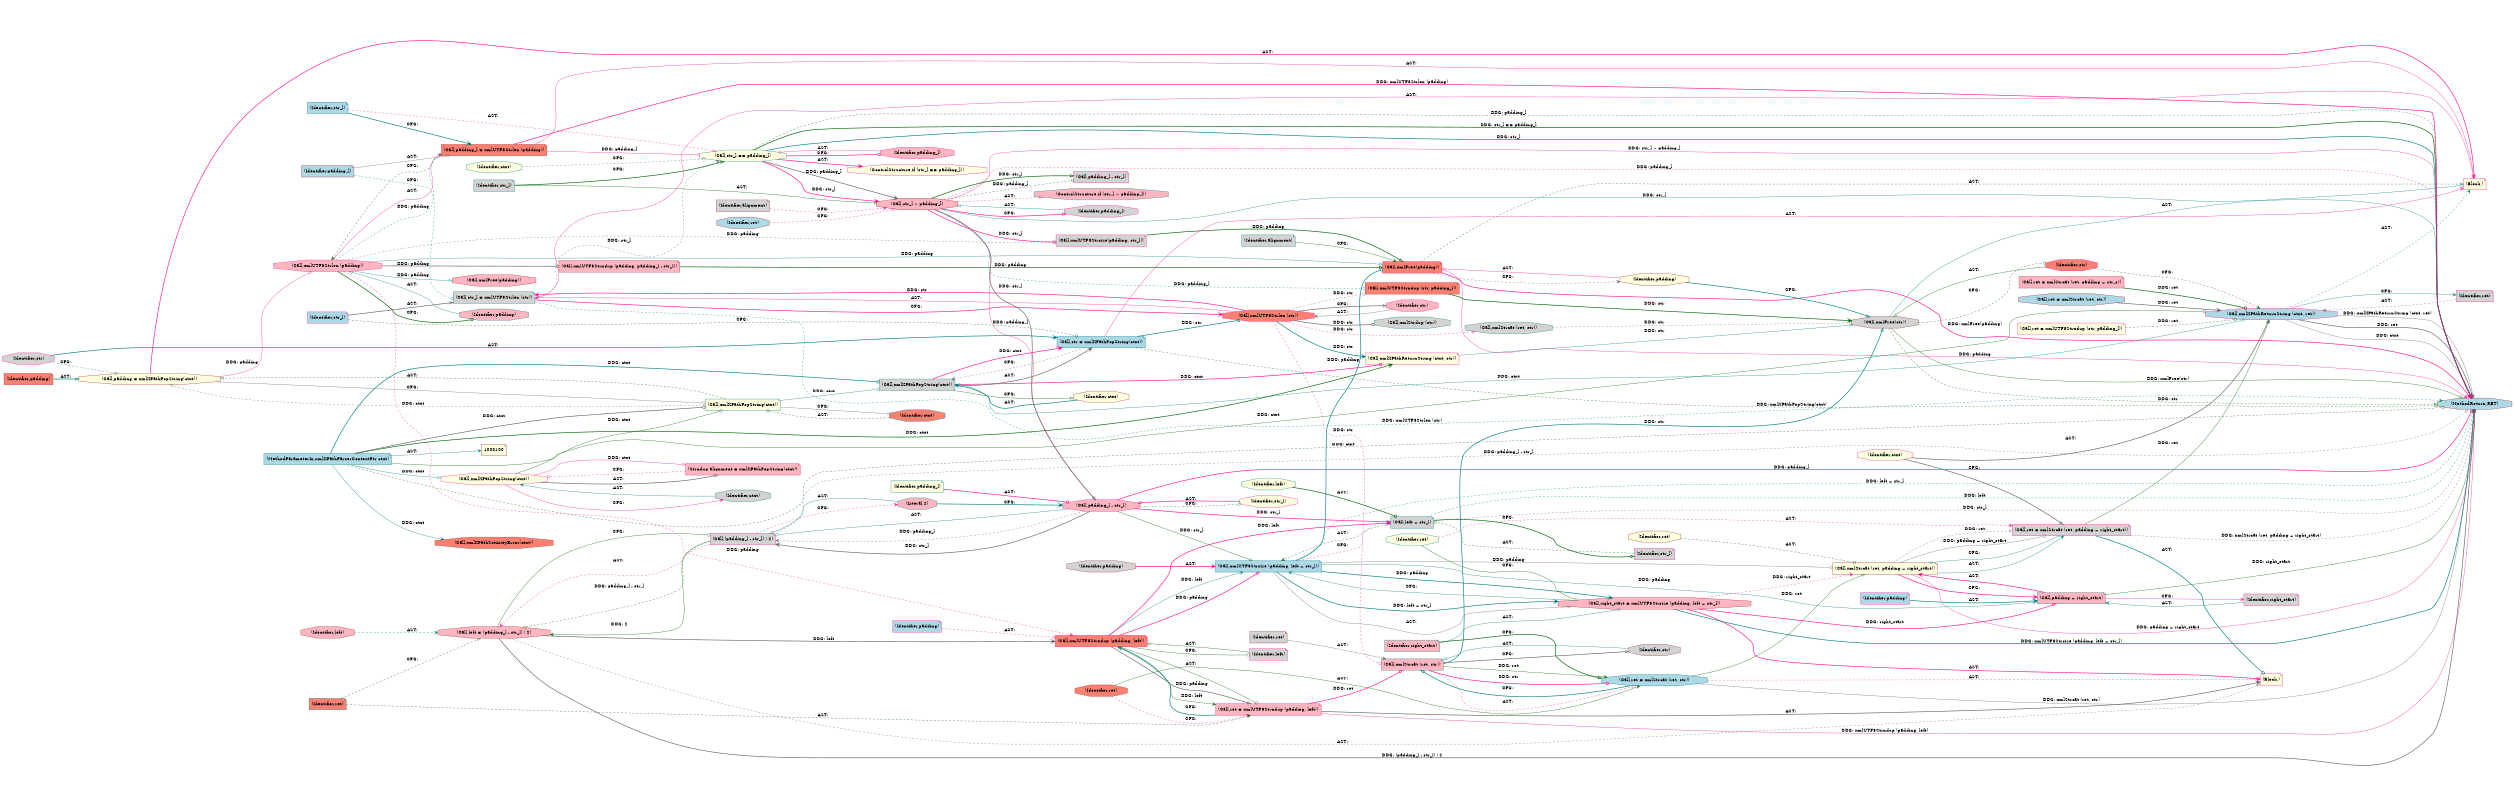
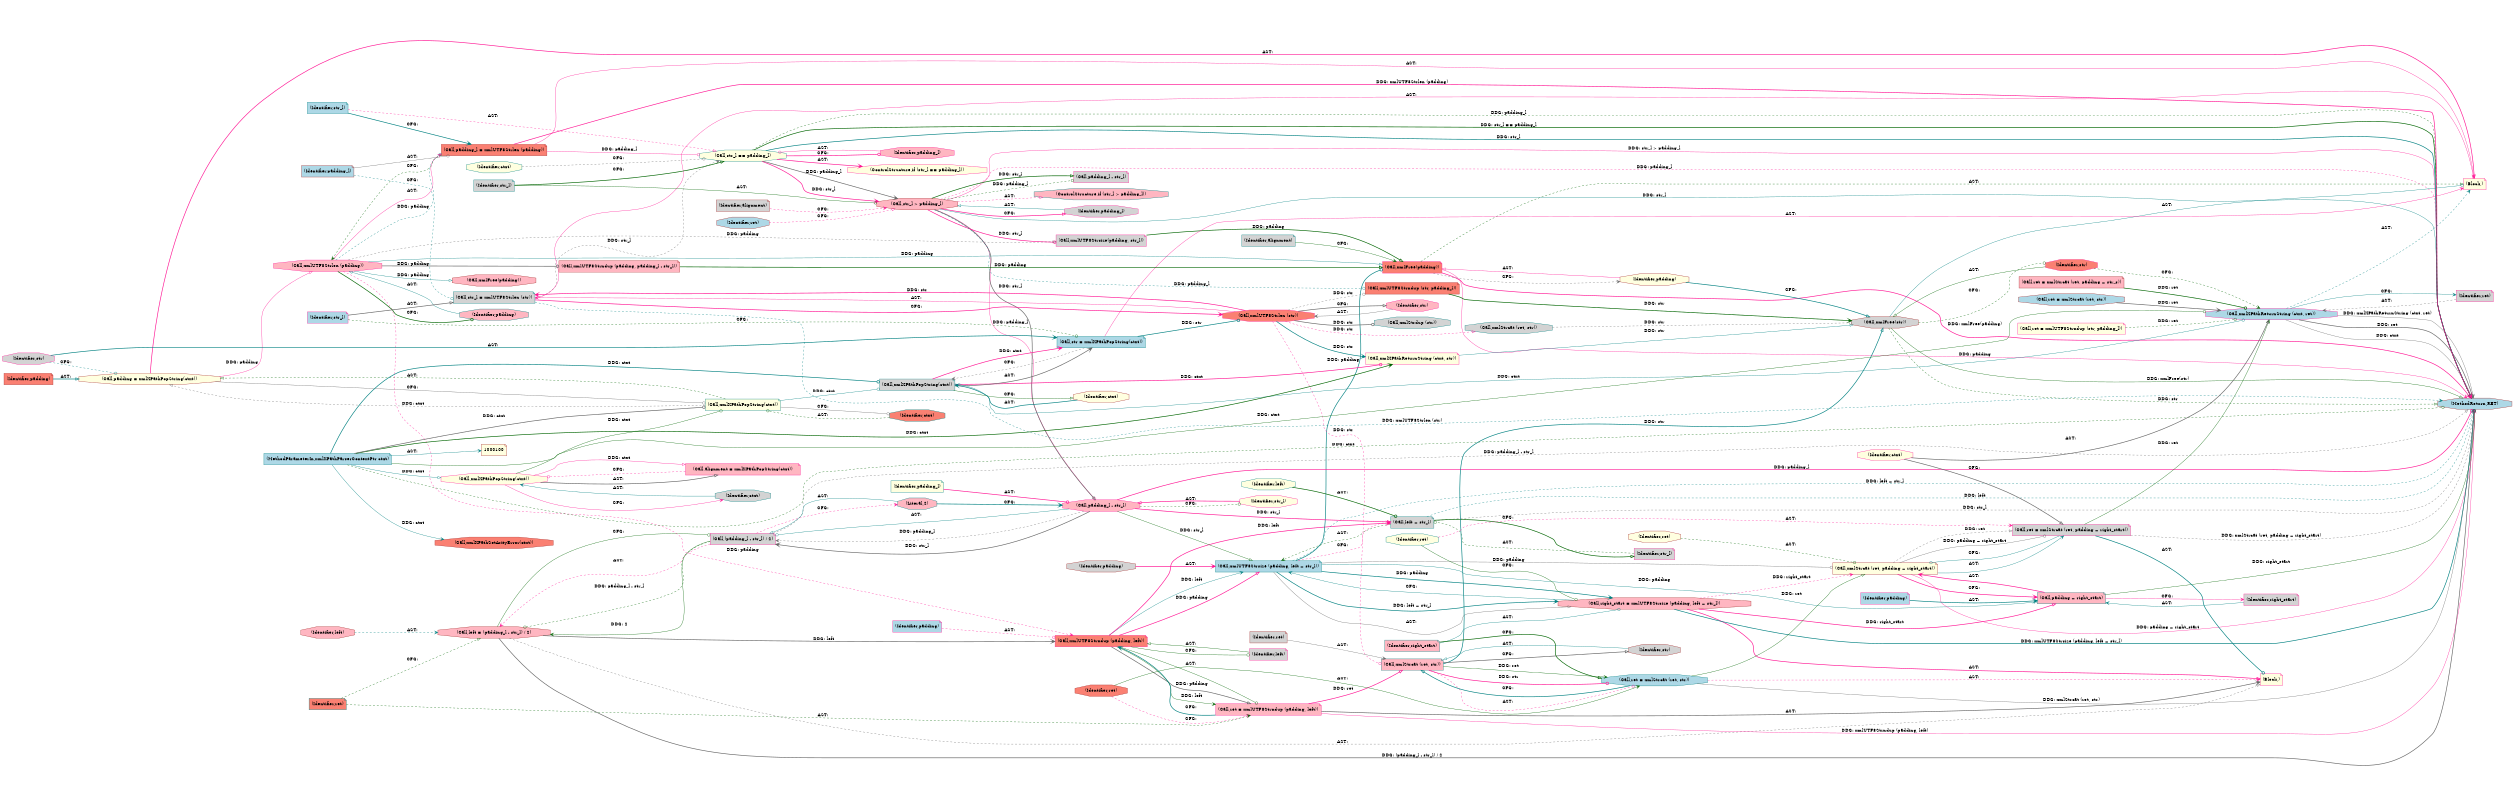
edge "(Call,str = xmlXPathPopString(ctxt))" -> "(MethodReturn,RET)": removed, label "DDG: xmlXPathPopString(ctxt)"
node "(Strndup,alignment = xmlXPathPopString(ctxt))": label "(Strndup,alignment = xmlXPathPopString(ctxt))" -> "(Call,alignment = xmlXPathPopString(ctxt))"
